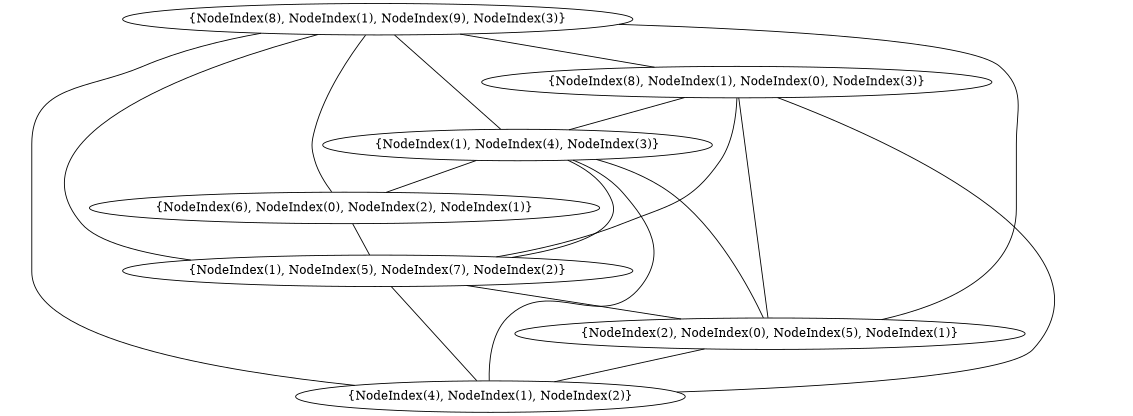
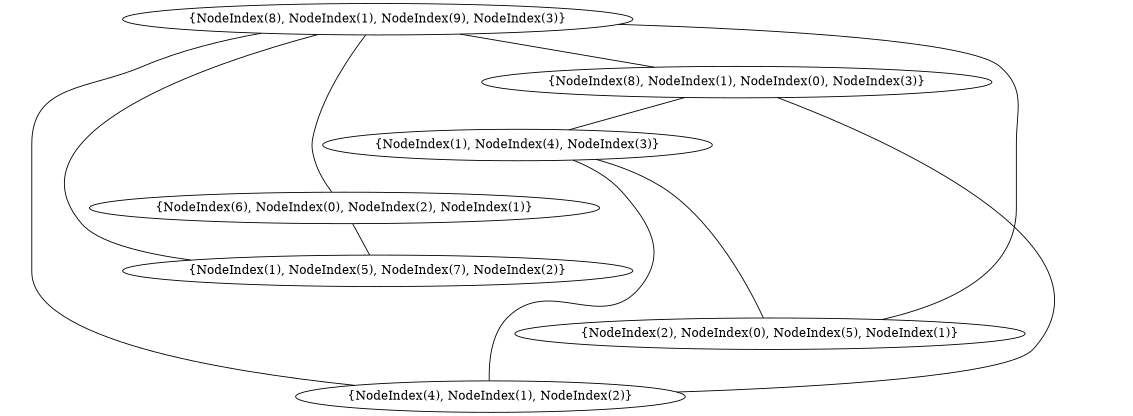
edge "{NodeIndex(8), NodeIndex(1), NodeIndex(9), NodeIndex(3)}" -- "{NodeIndex(1), NodeIndex(4), NodeIndex(3)}": removed
edge "{NodeIndex(1), NodeIndex(4), NodeIndex(3)}" -- "{NodeIndex(6), NodeIndex(0), NodeIndex(2), NodeIndex(1)}": removed
edge "{NodeIndex(8), NodeIndex(1), NodeIndex(0), NodeIndex(3)}" -- "{NodeIndex(2), NodeIndex(0), NodeIndex(5), NodeIndex(1)}": removed
edge "{NodeIndex(8), NodeIndex(1), NodeIndex(0), NodeIndex(3)}" -- "{NodeIndex(1), NodeIndex(5), NodeIndex(7), NodeIndex(2)}": removed
edge "{NodeIndex(1), NodeIndex(4), NodeIndex(3)}" -- "{NodeIndex(1), NodeIndex(5), NodeIndex(7), NodeIndex(2)}": removed
edge "{NodeIndex(1), NodeIndex(5), NodeIndex(7), NodeIndex(2)}" -- "{NodeIndex(2), NodeIndex(0), NodeIndex(5), NodeIndex(1)}": removed
edge "{NodeIndex(1), NodeIndex(5), NodeIndex(7), NodeIndex(2)}" -- "{NodeIndex(4), NodeIndex(1), NodeIndex(2)}": removed
edge "{NodeIndex(2), NodeIndex(0), NodeIndex(5), NodeIndex(1)}" -- "{NodeIndex(4), NodeIndex(1), NodeIndex(2)}": removed
